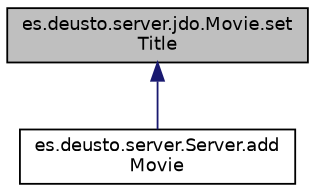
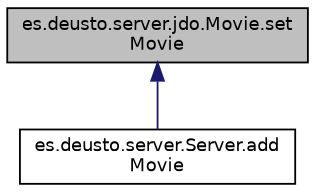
node "es.deusto.server.jdo.Movie.set Title": label "es.deusto.server.jdo.Movie.set Title" -> "es.deusto.server.jdo.Movie.set Movie"
